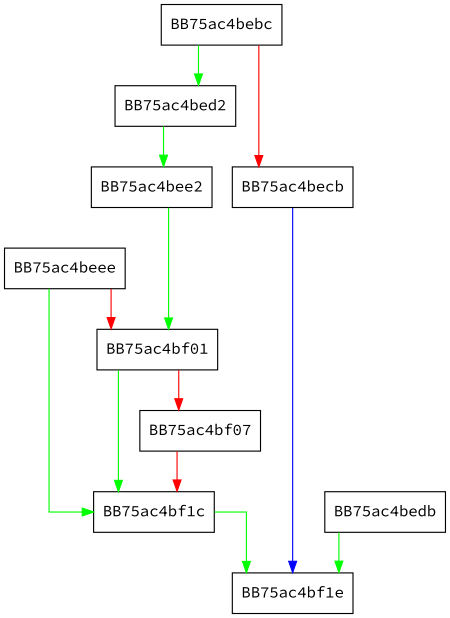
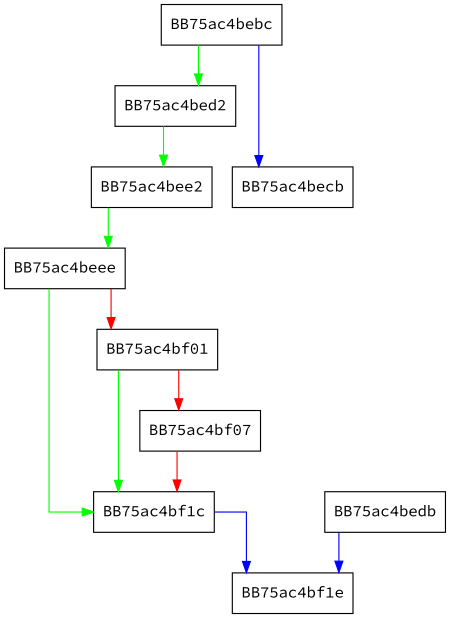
edge "BB75ac4bebc" -> "BB75ac4becb": color red -> blue
edge "BB75ac4bee2" -> "BB75ac4bf01": now "BB75ac4bee2" -> "BB75ac4beee"
edge "BB75ac4becb" -> "BB75ac4bf1e": removed
edge "BB75ac4bf1c" -> "BB75ac4bf1e": color green -> blue
edge "BB75ac4bedb" -> "BB75ac4bf1e": color green -> blue
